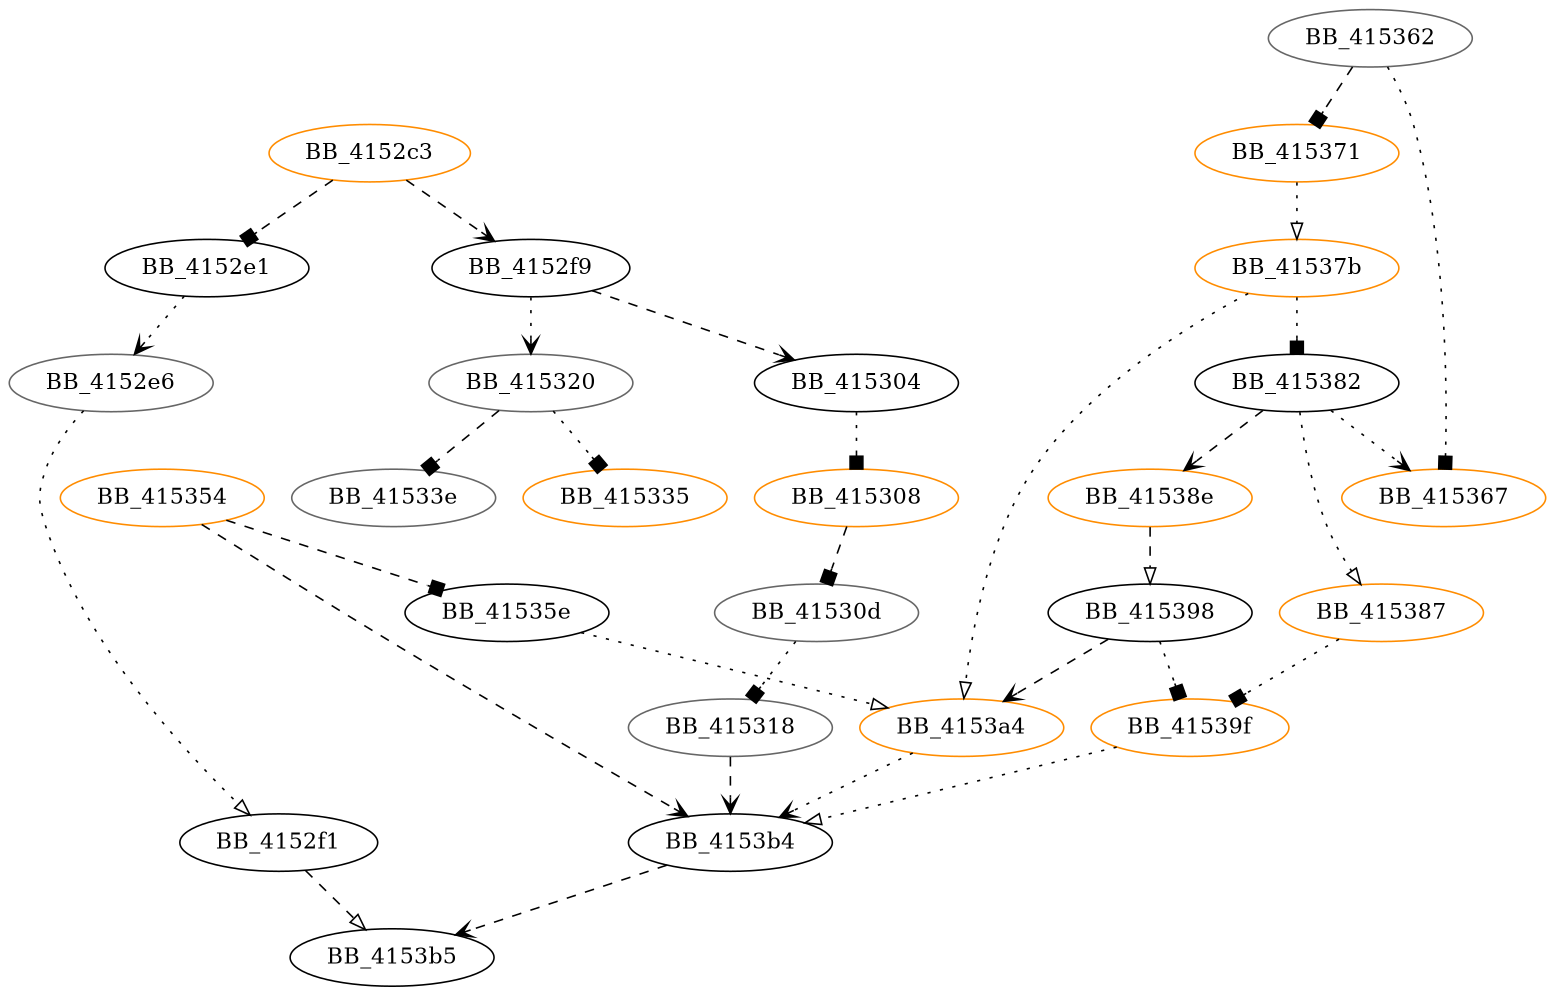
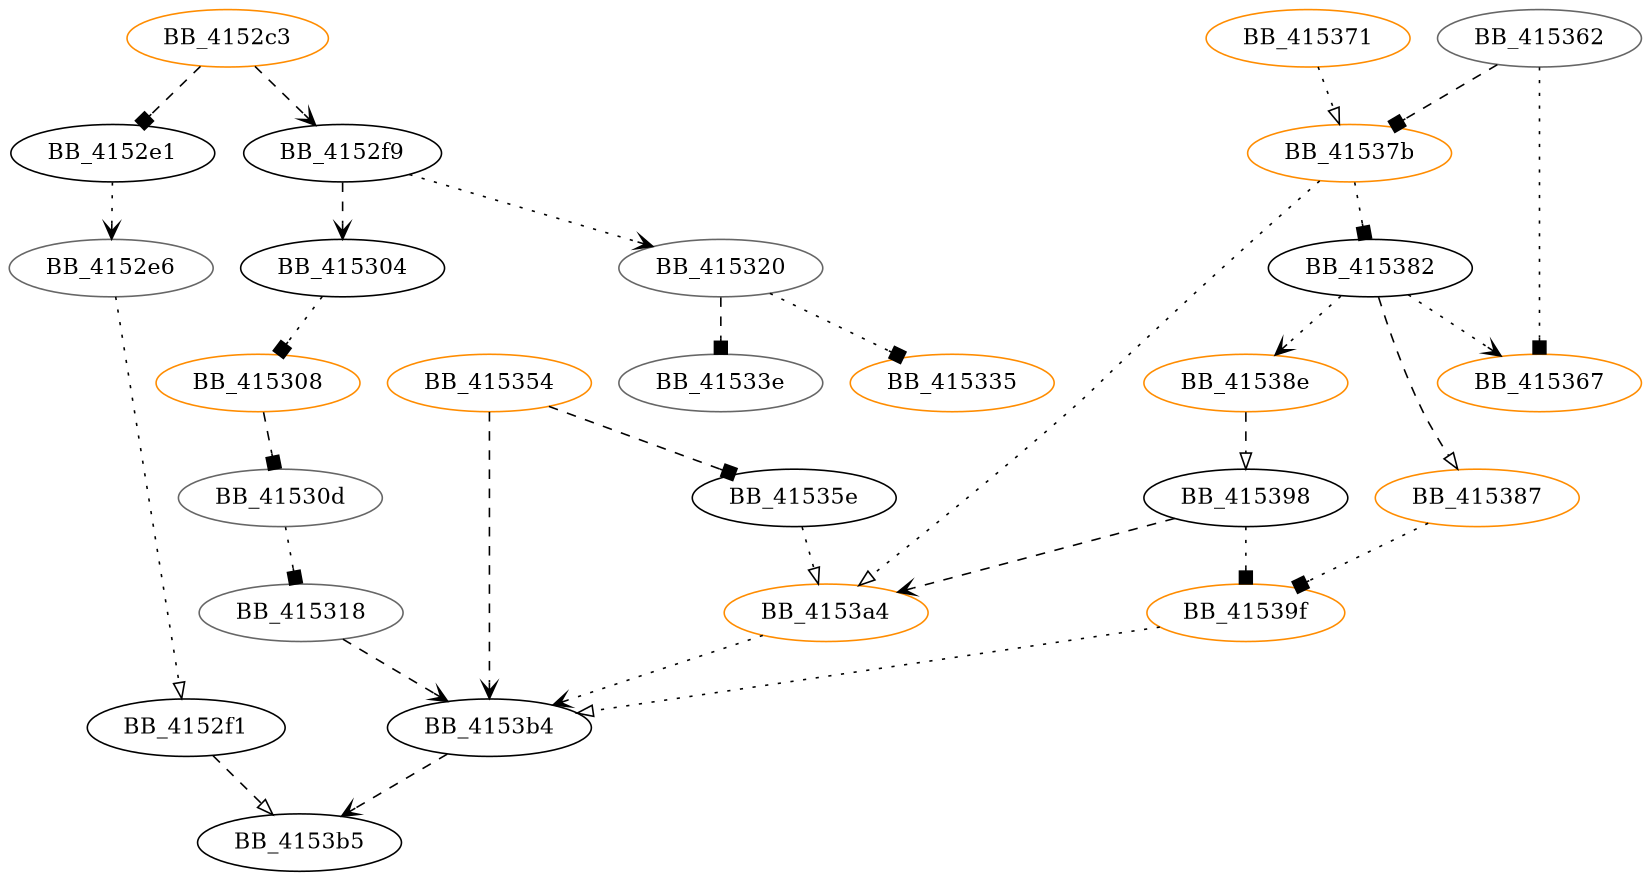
edge "BB_415362" -> "BB_415371": now "BB_415362" -> "BB_41537b"
edge "BB_415382" -> "BB_41538e": style dashed -> dotted
edge "BB_415382" -> "BB_415387": style dotted -> dashed
